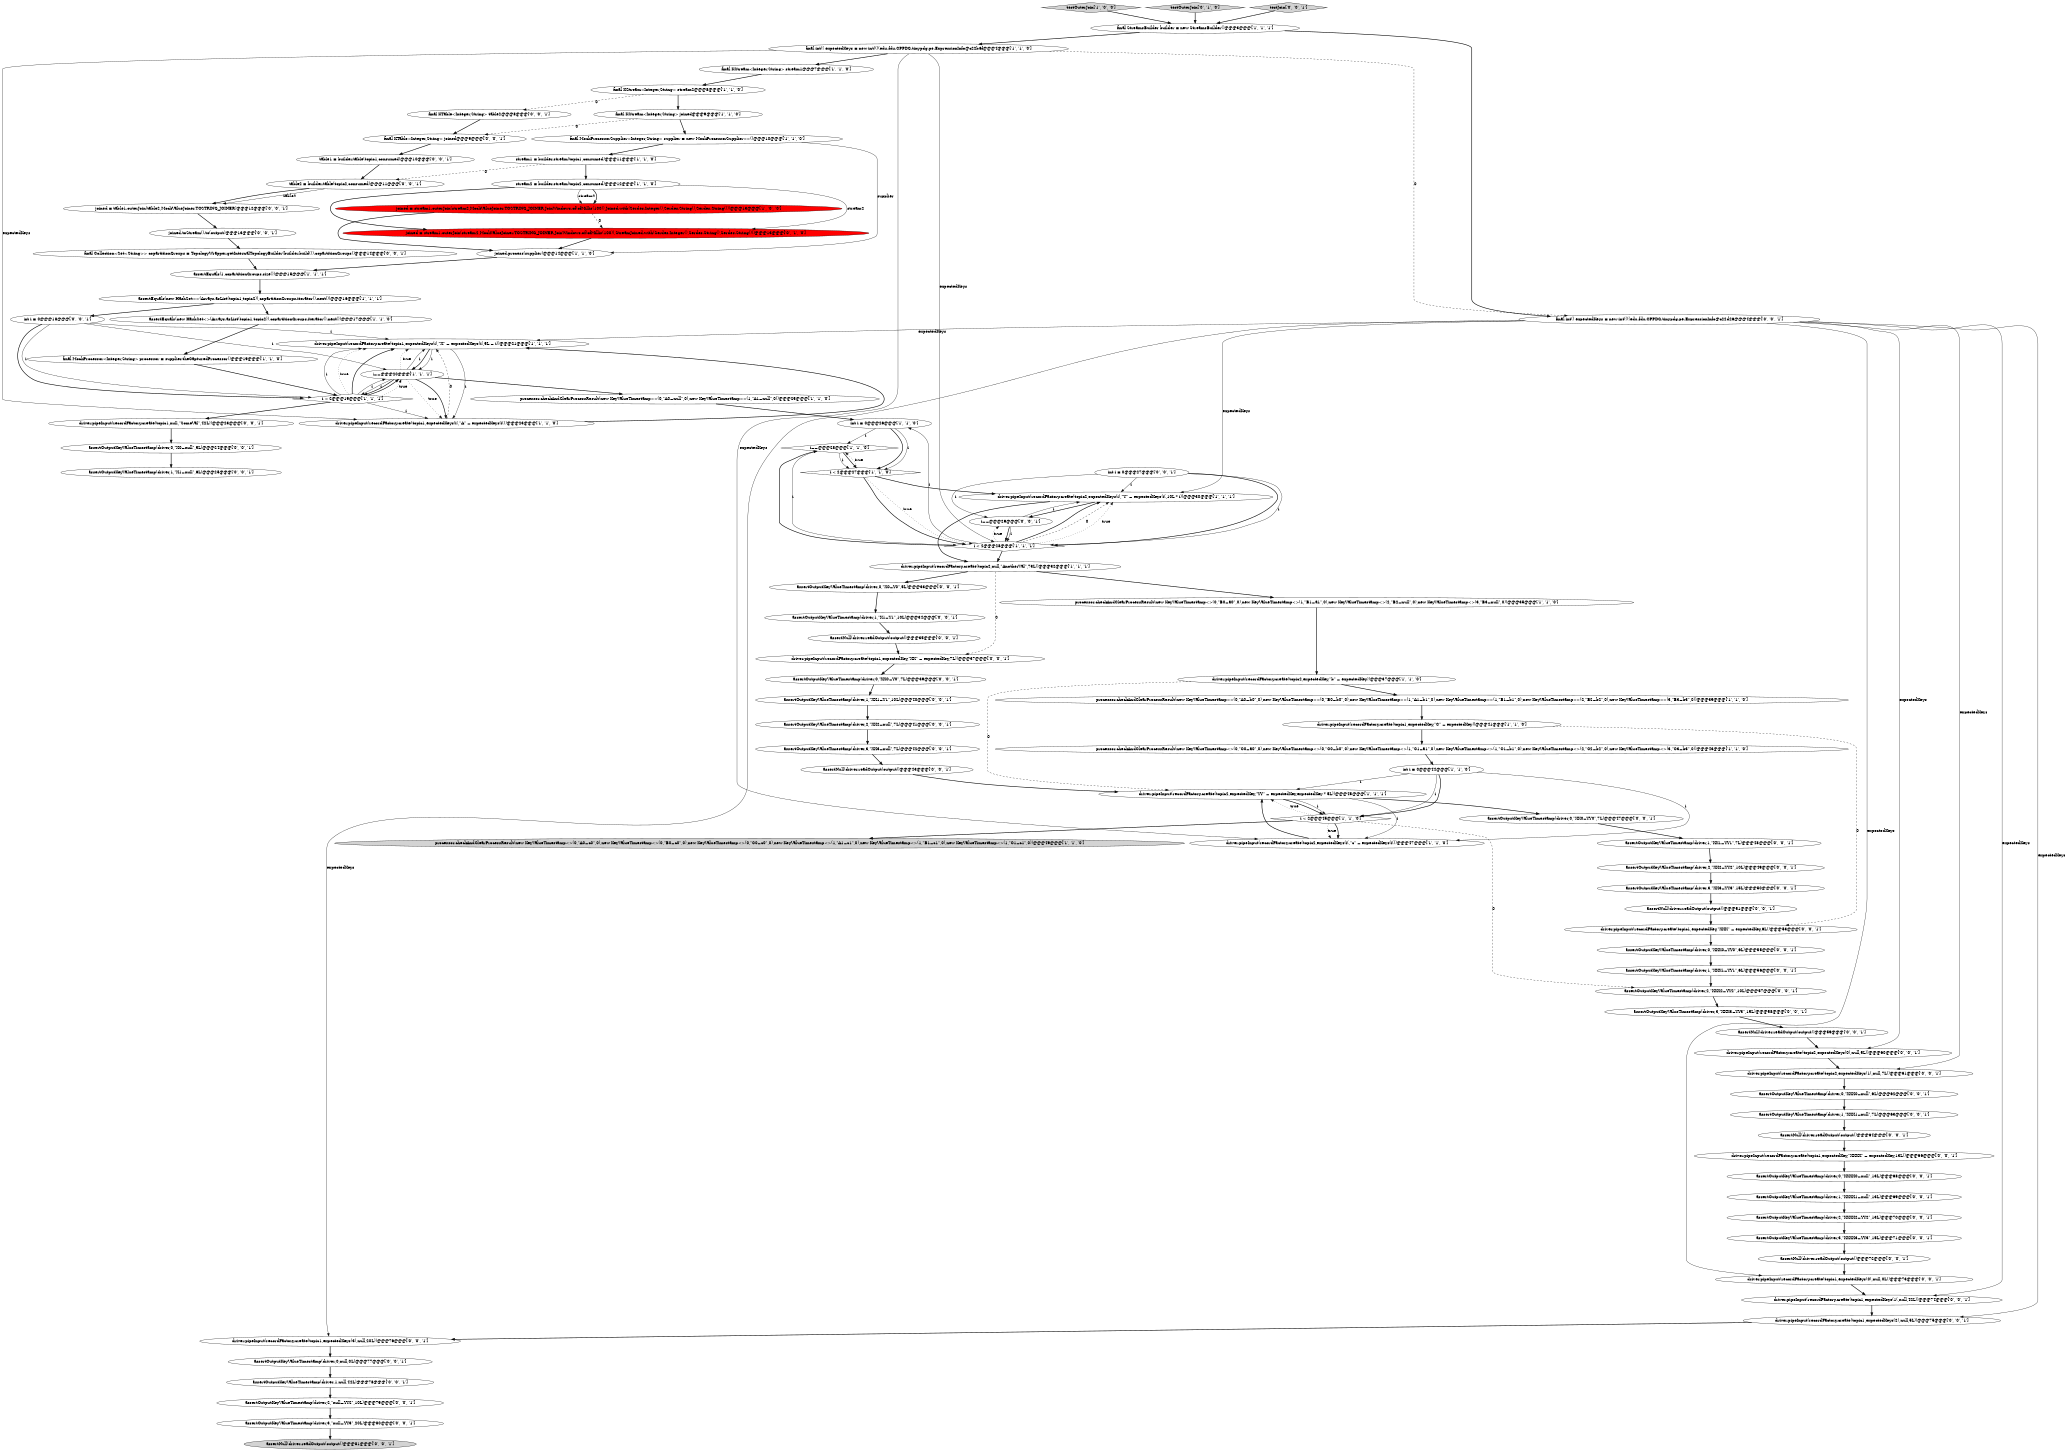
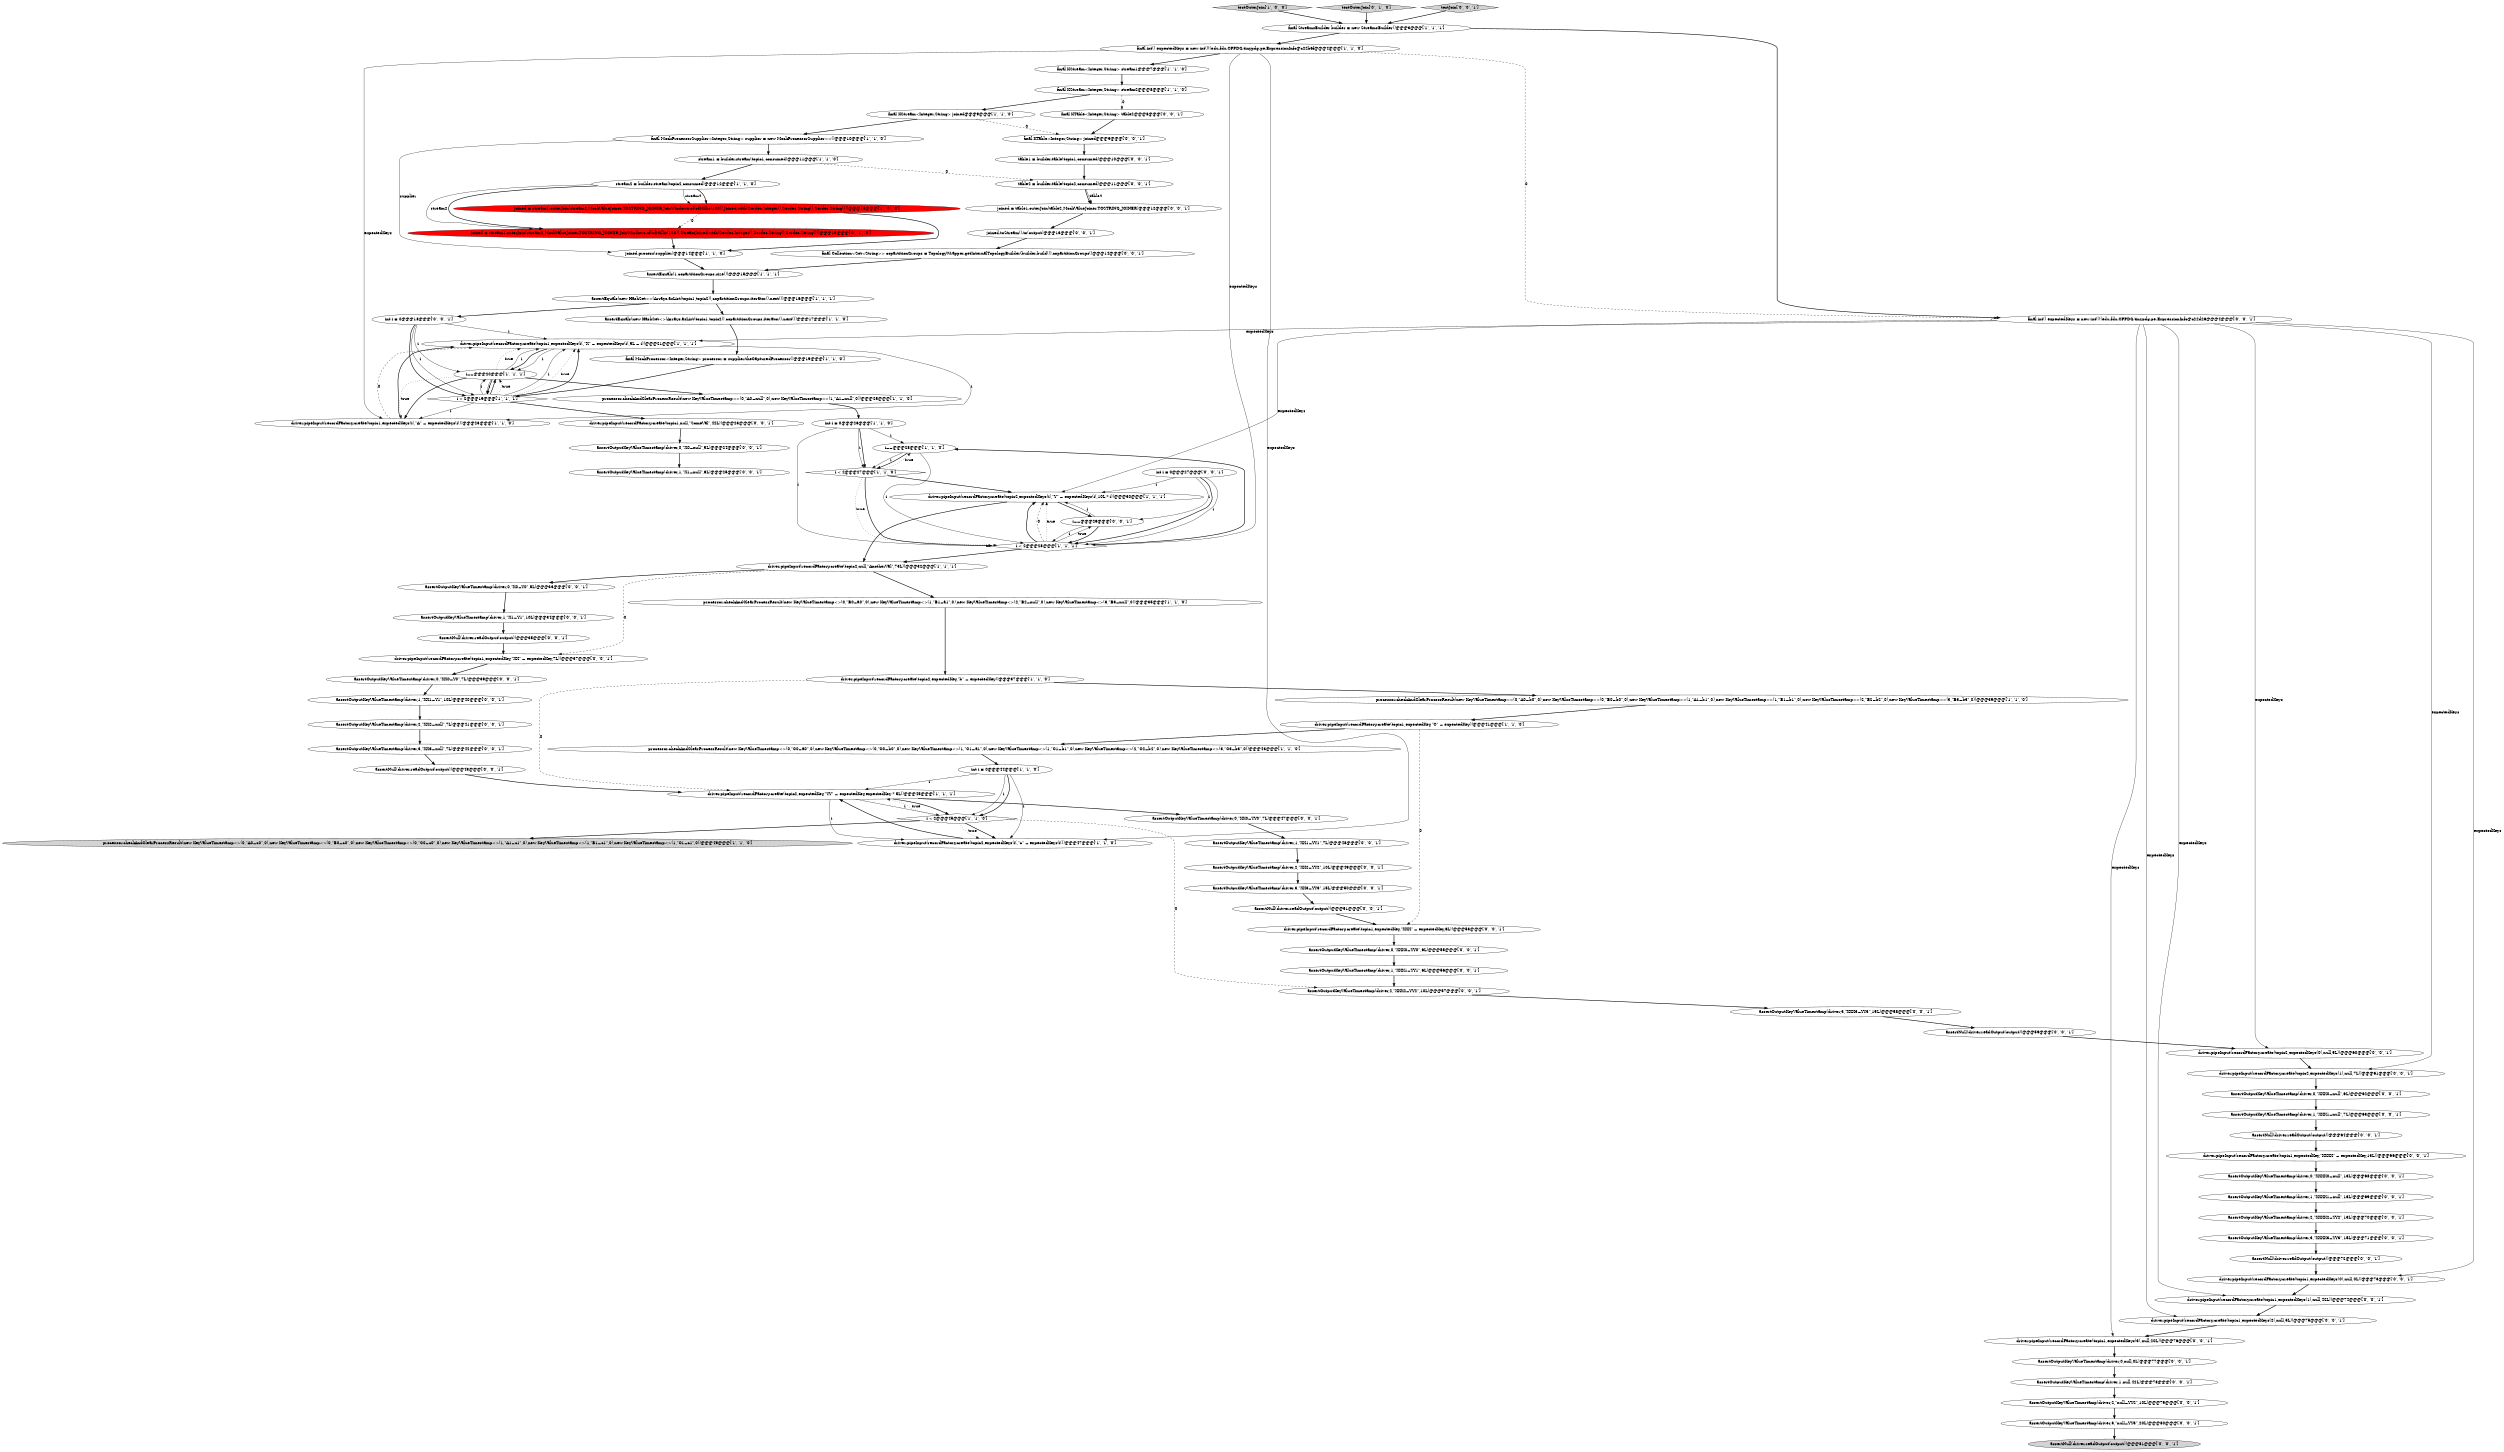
node "i++@@@28@@@['1', '1', '0']": shape diamond -> ellipse
edge "i < 2@@@28@@@['1', '1', '1']" -> "int i = 0@@@26@@@['1', '1', '0']": reversed
edge "i < 2@@@28@@@['1', '1', '1']" -> "i++@@@29@@@['0', '0', '1']": style dotted -> solid
